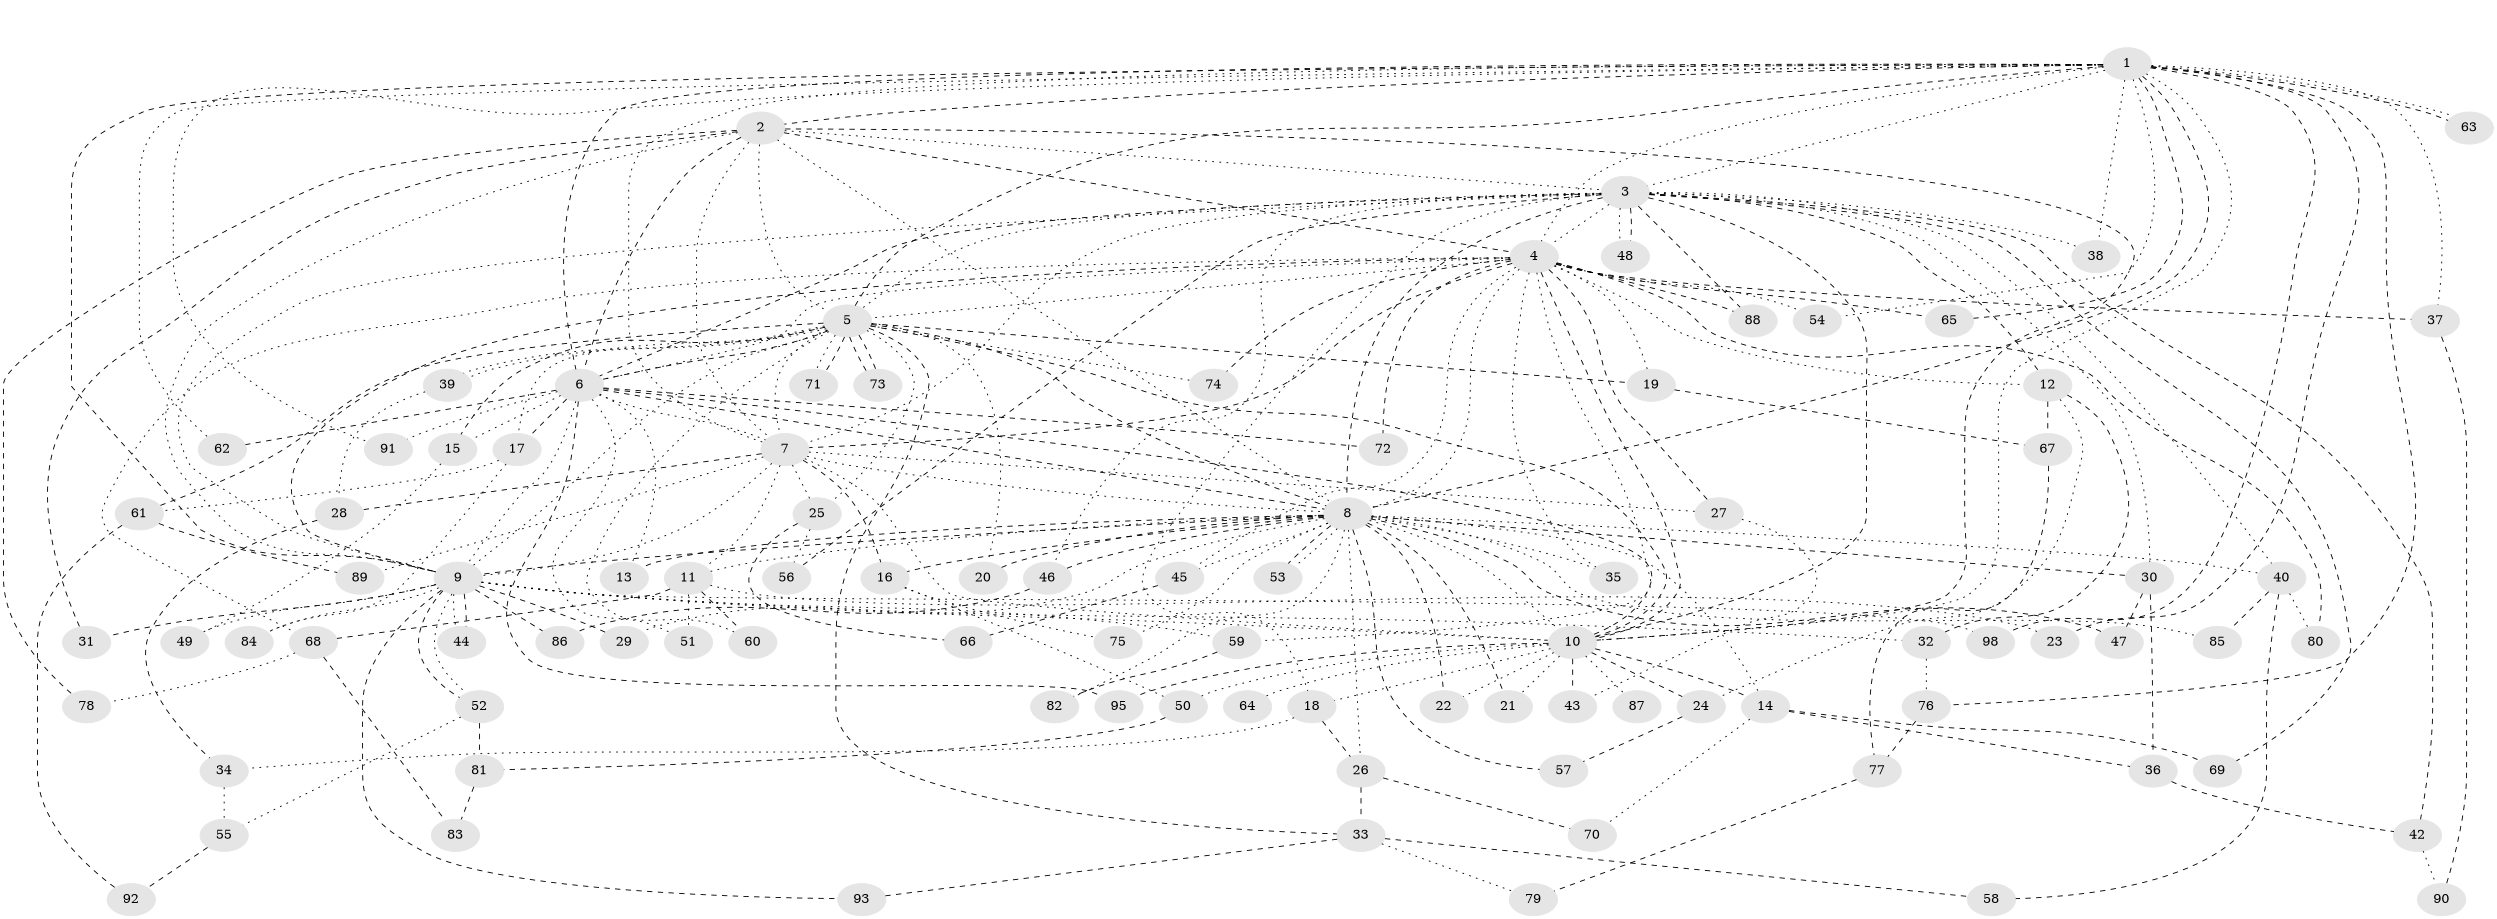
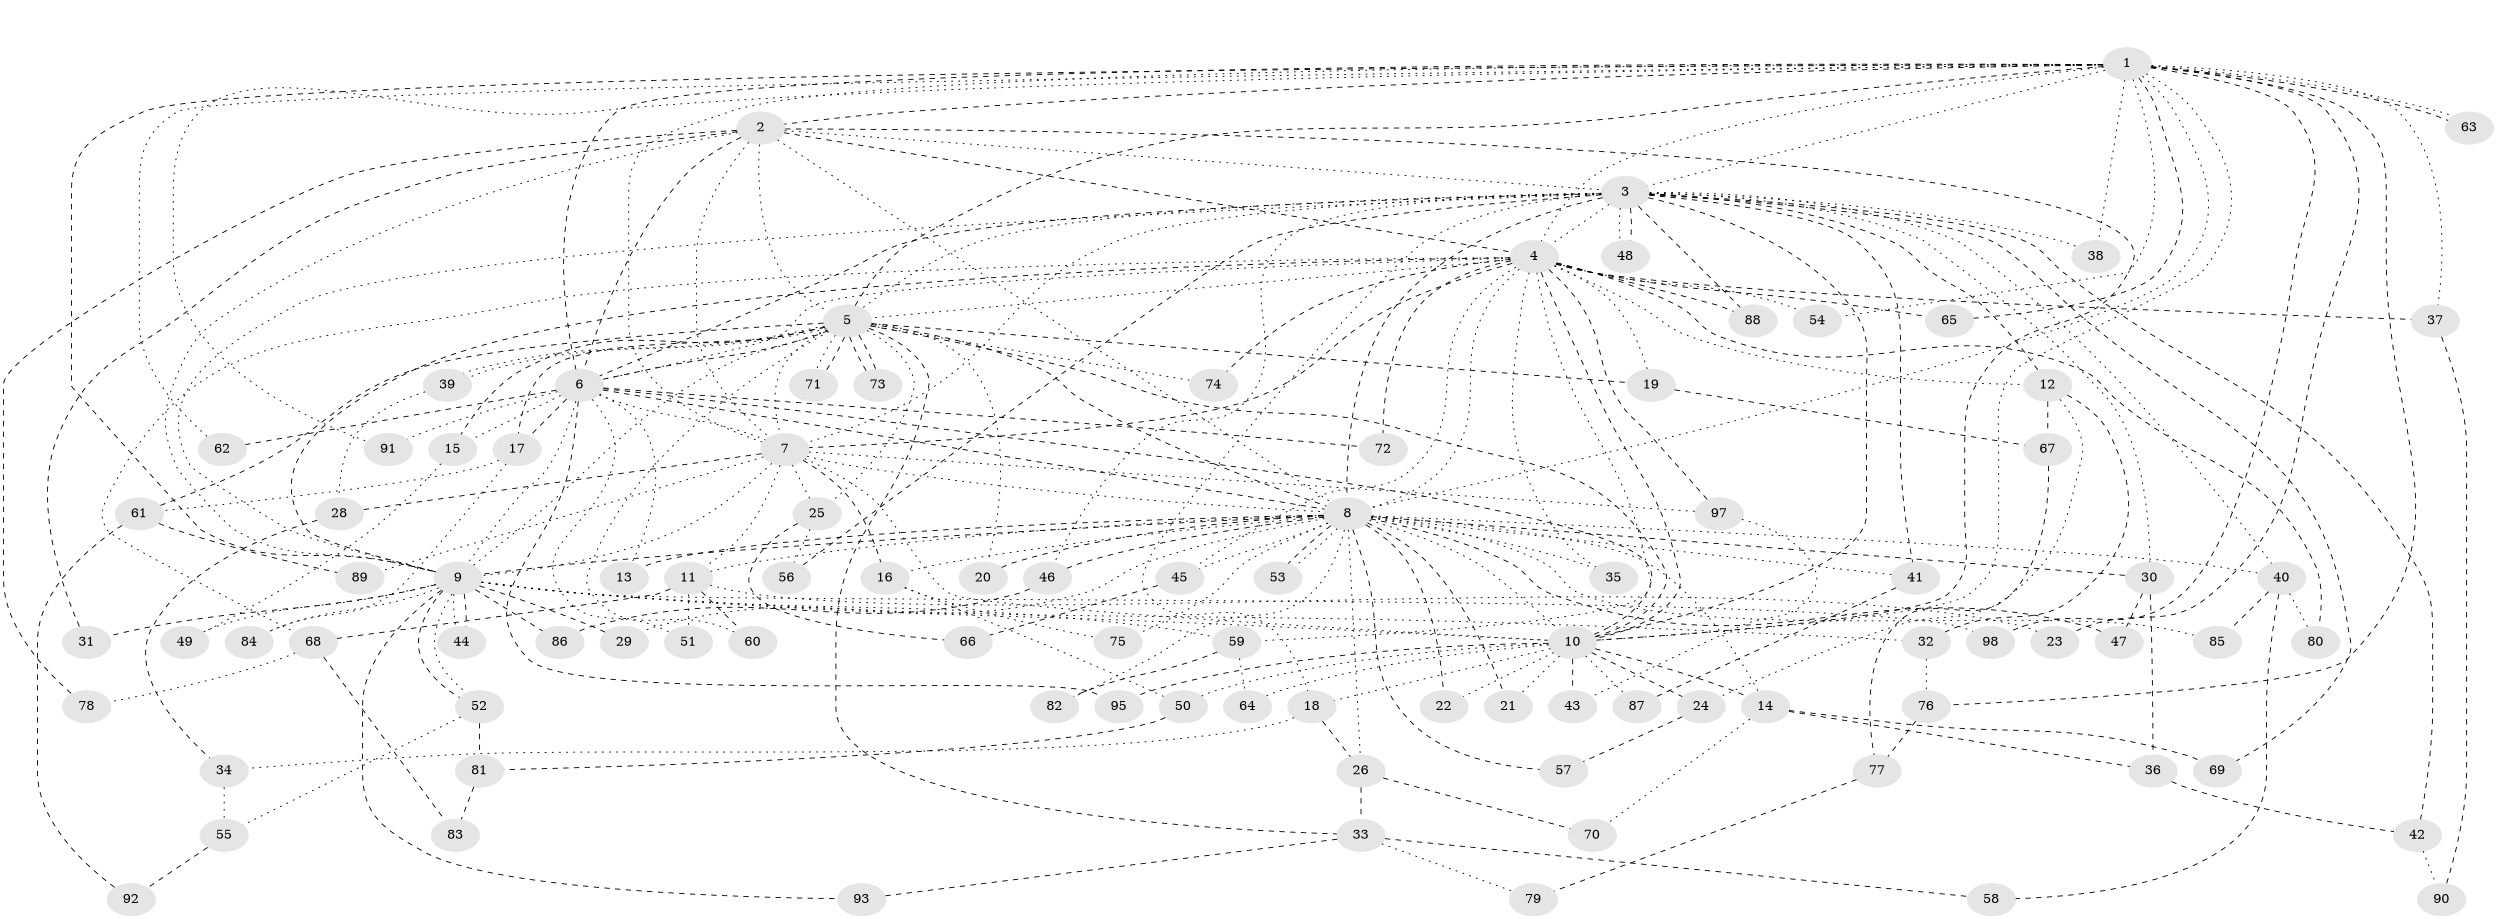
edge "5" -- "17": style dotted -> dashed
edge "1" -- "8": style dashed -> dotted
node "27": label "27" -> "97"
edge "8" -- "16": style dashed -> dotted
node "41": added
edge "59" -- "64": added
